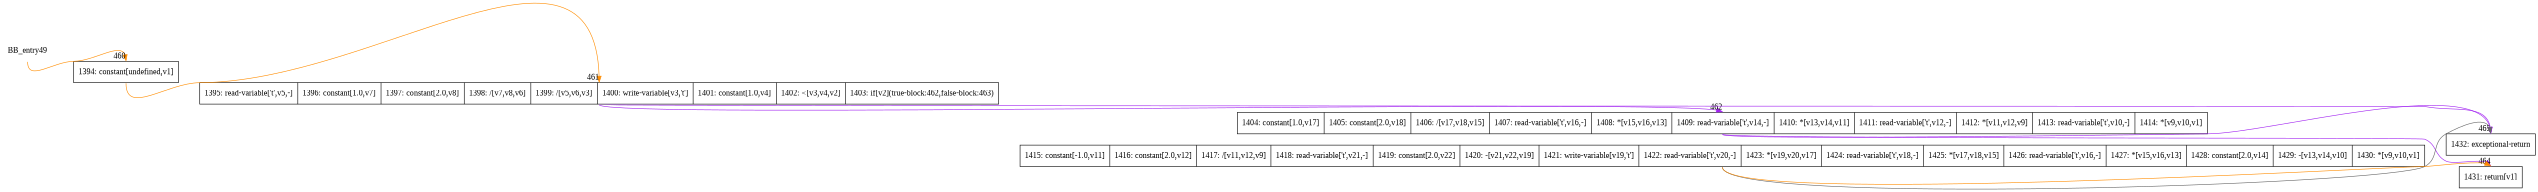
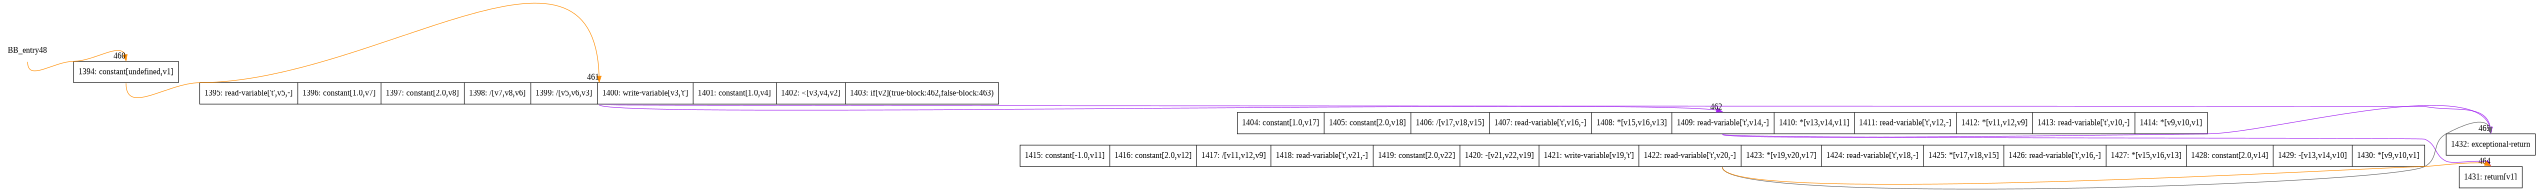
node "BB_entry49": label "BB_entry49" -> "BB_entry48"
